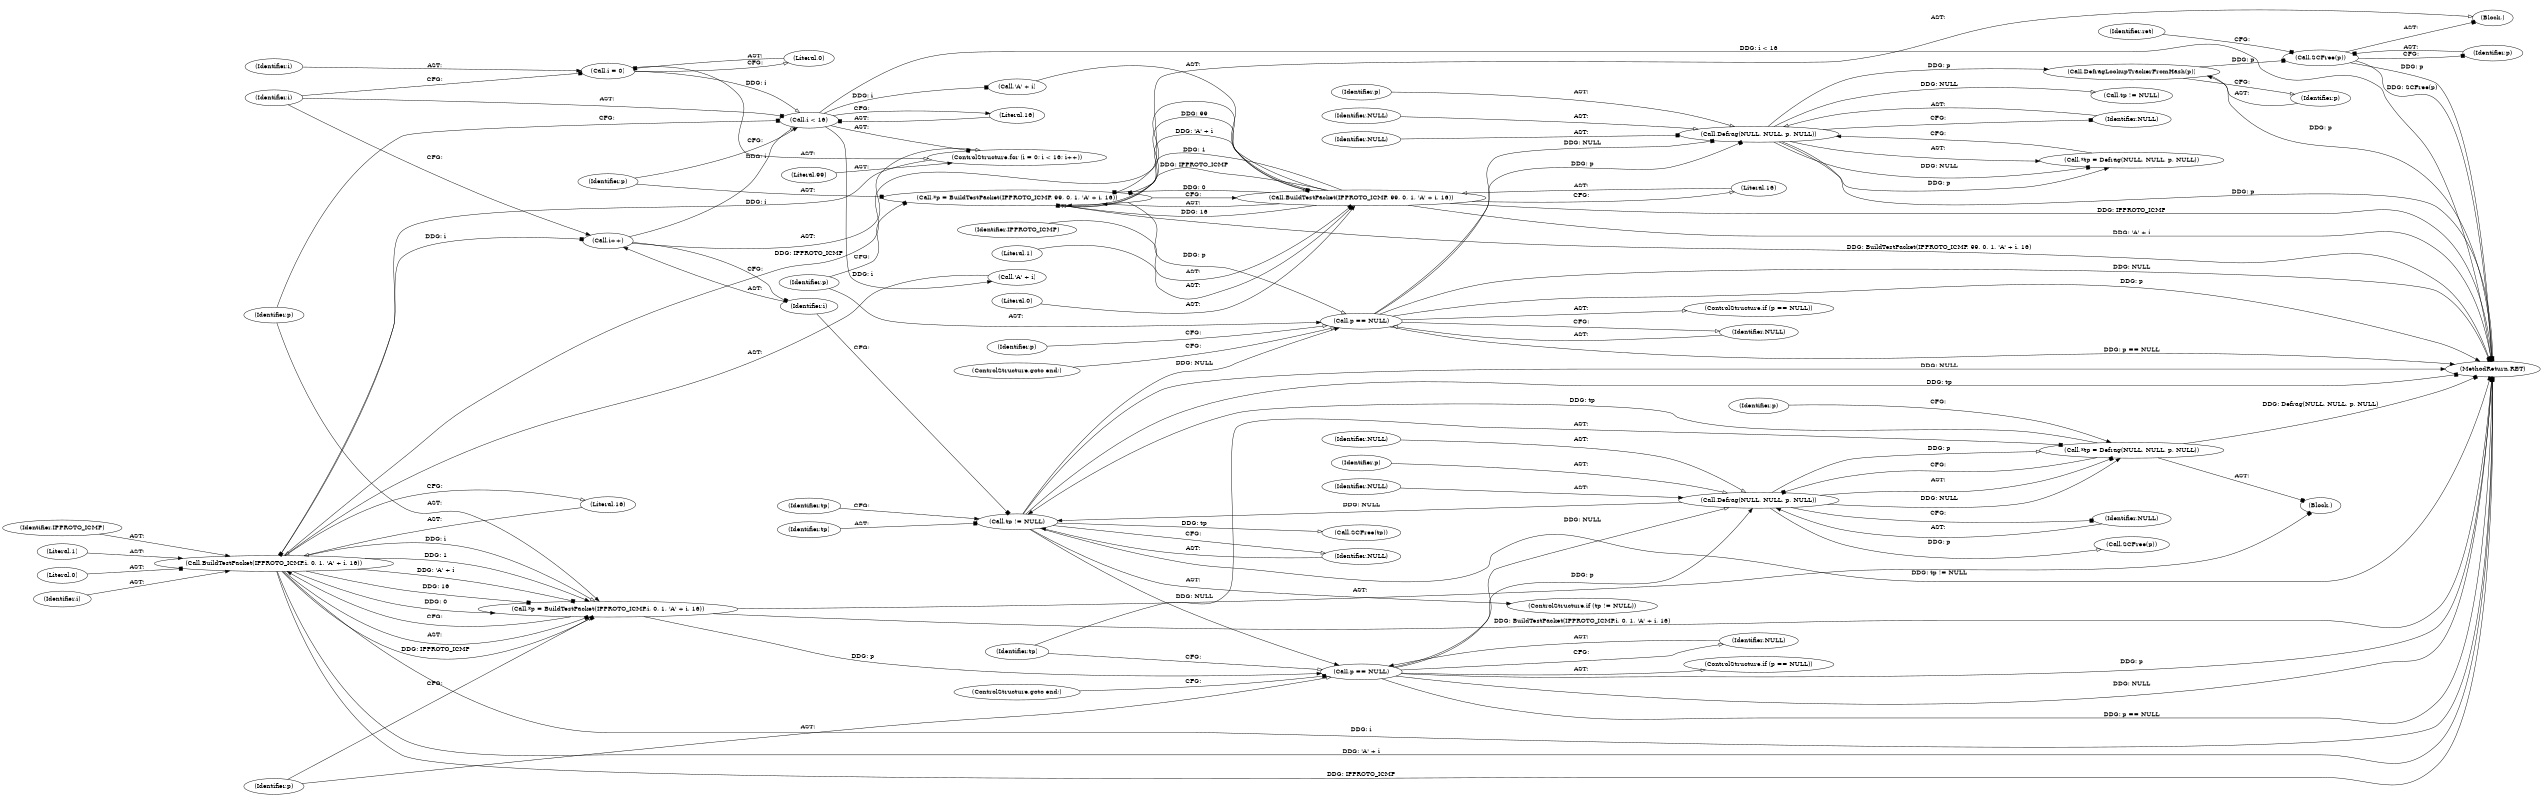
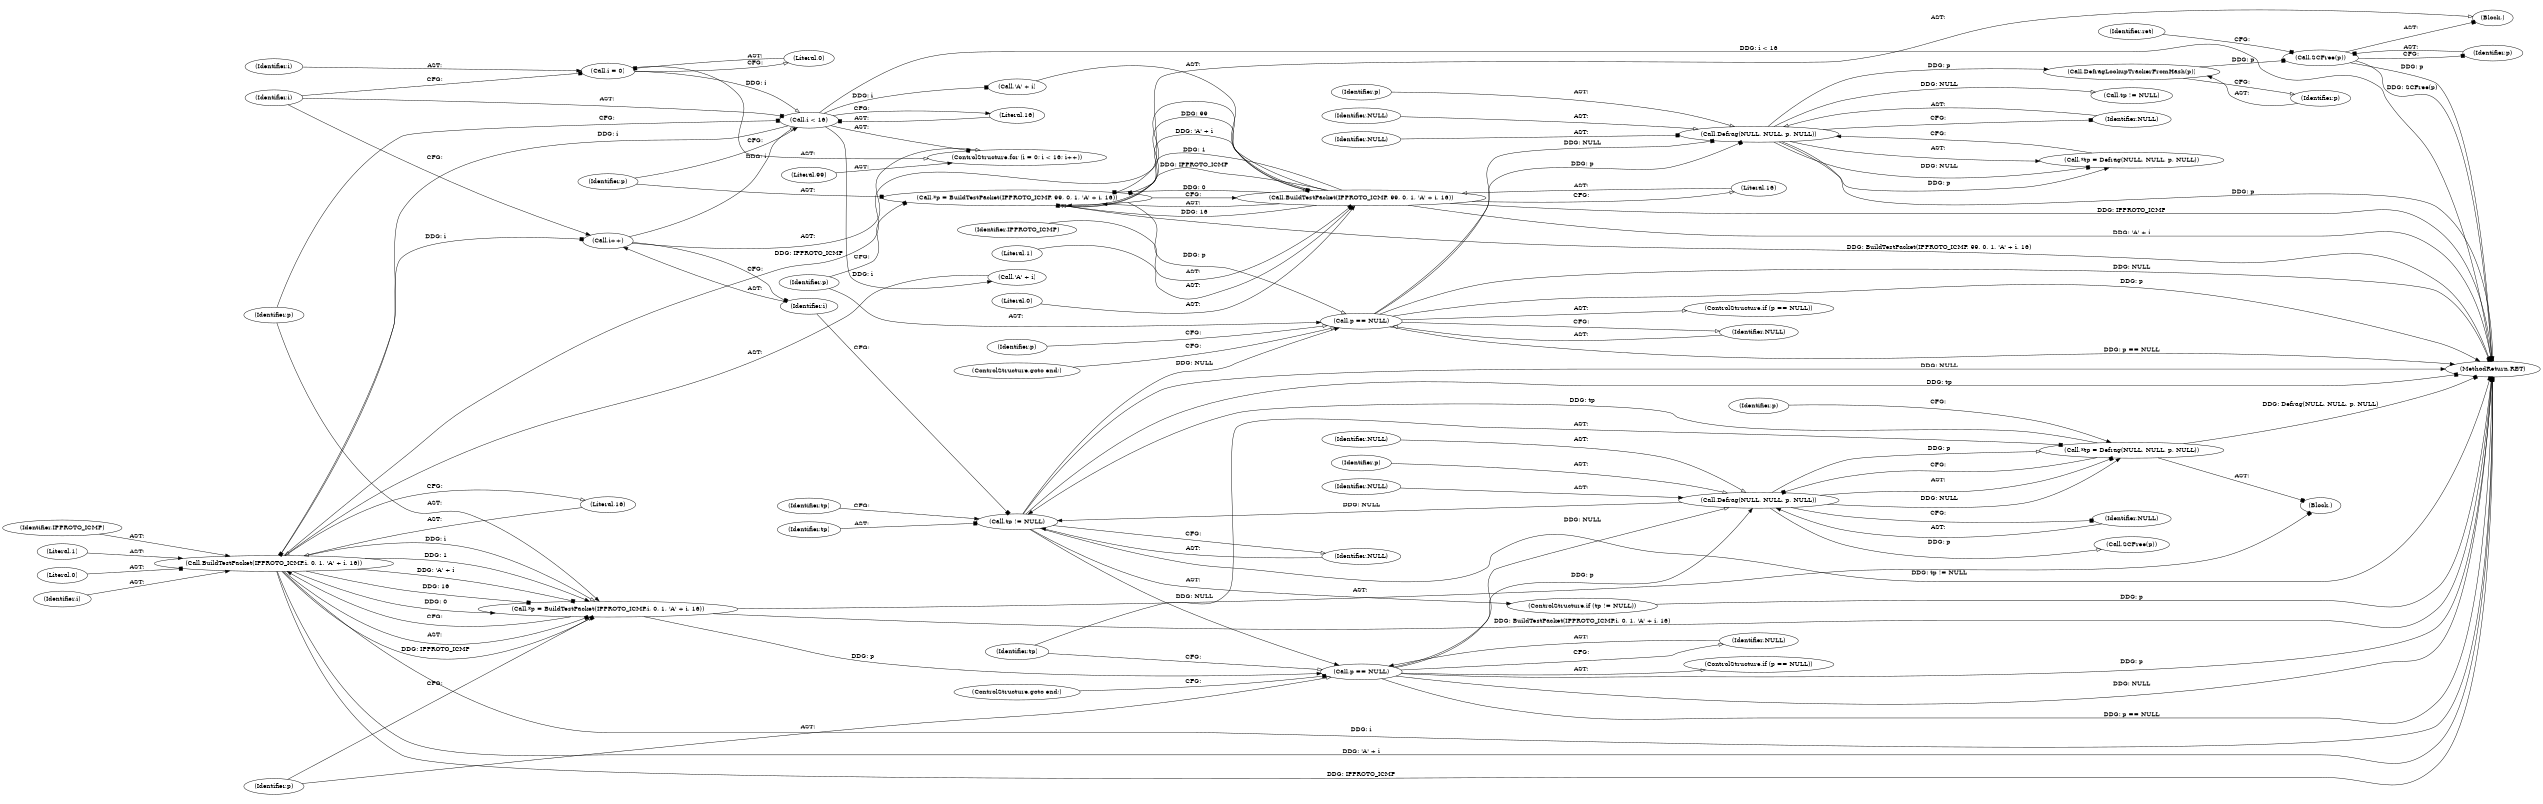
edge "(Call,DefragLookupTrackerFromHash(p))" -> "(MethodReturn,RET)": now "(ControlStructure,if (tp != NULL))" -> "(MethodReturn,RET)"
edge "(ControlStructure,for (i = 0; i < 16; i++))" -> "(Call,BuildTestPacket(IPPROTO_ICMP,i, 0, 1, 'A' + i, 16))": now "(Call,i < 16)" -> "(Call,BuildTestPacket(IPPROTO_ICMP,i, 0, 1, 'A' + i, 16))"
node "(Call,SCFree(tp))": removed
